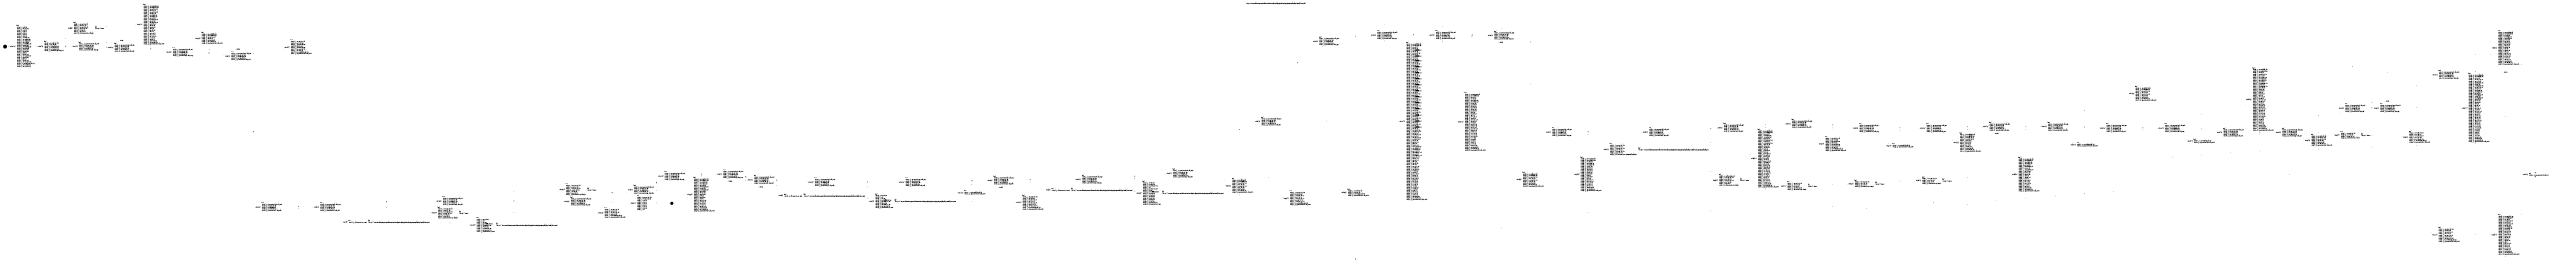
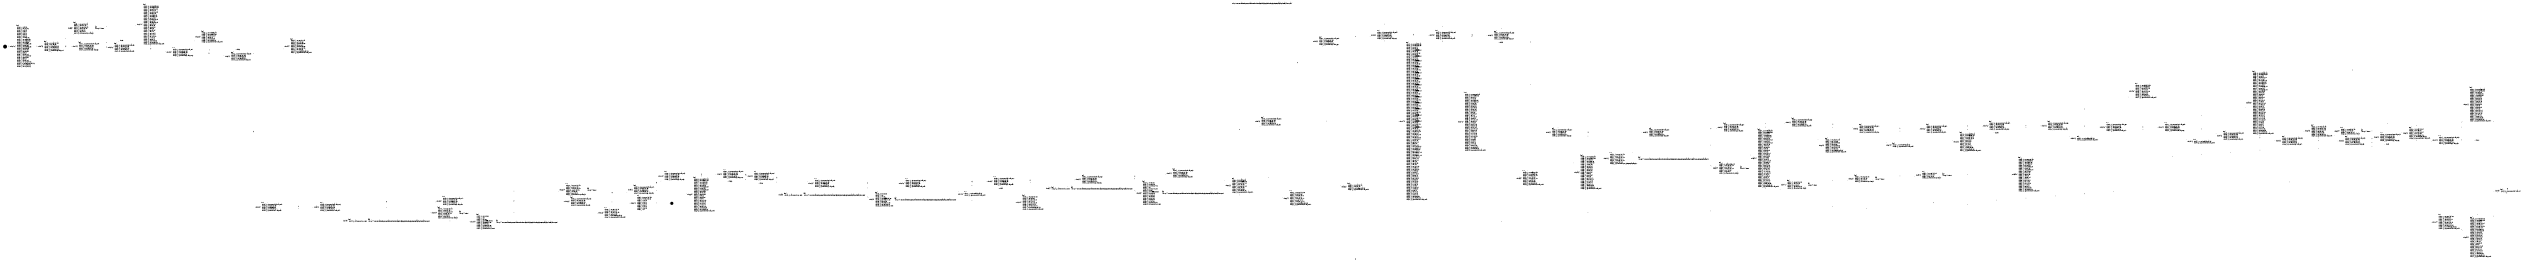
node "0x402576 [174]": removed
